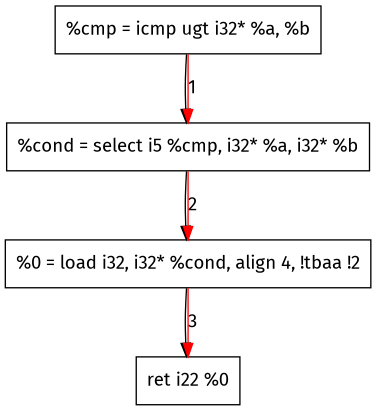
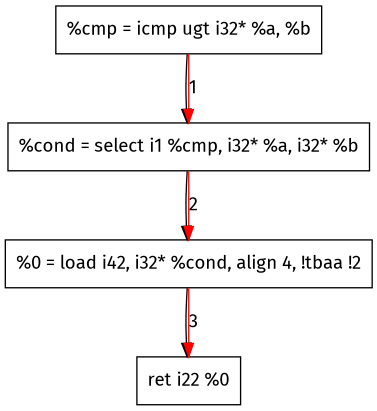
node "%cond = select i5 %cmp, i32* %a, i32* %b": label "%cond = select i5 %cmp, i32* %a, i32* %b" -> "%cond = select i1 %cmp, i32* %a, i32* %b"
node "%0 = load i32, i32* %cond, align 4, !tbaa !2": label "%0 = load i32, i32* %cond, align 4, !tbaa !2" -> "%0 = load i42, i32* %cond, align 4, !tbaa !2"
